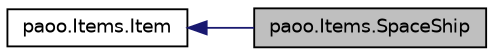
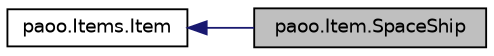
node "paoo.Items.SpaceShip": label "paoo.Items.SpaceShip" -> "paoo.Item.SpaceShip"
